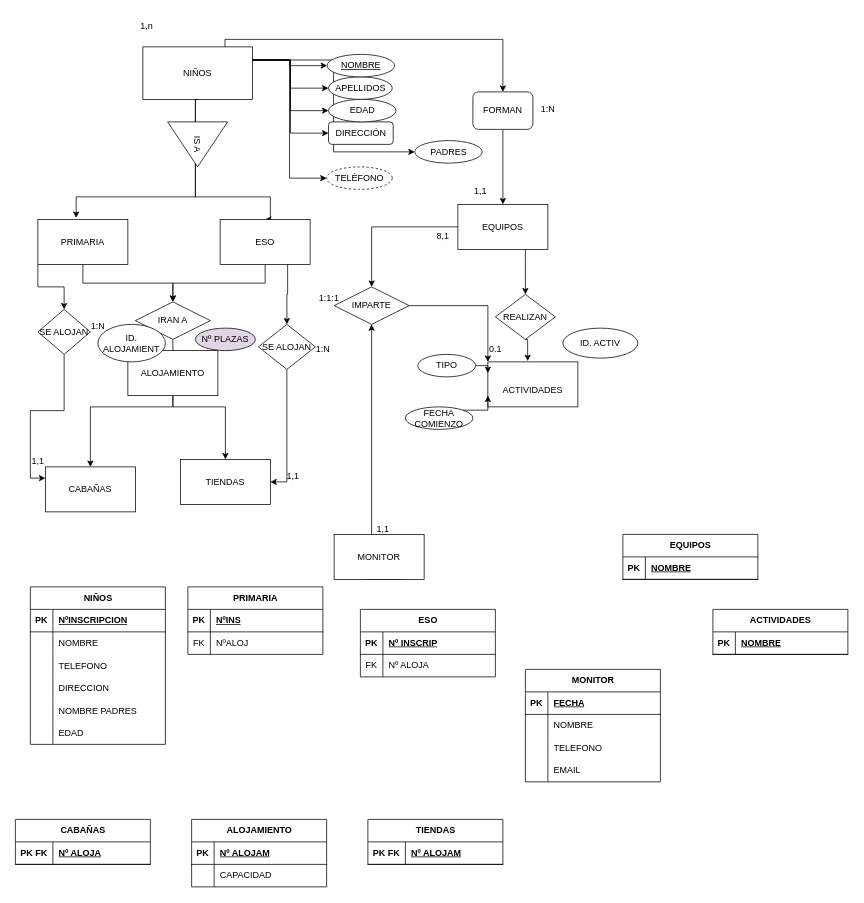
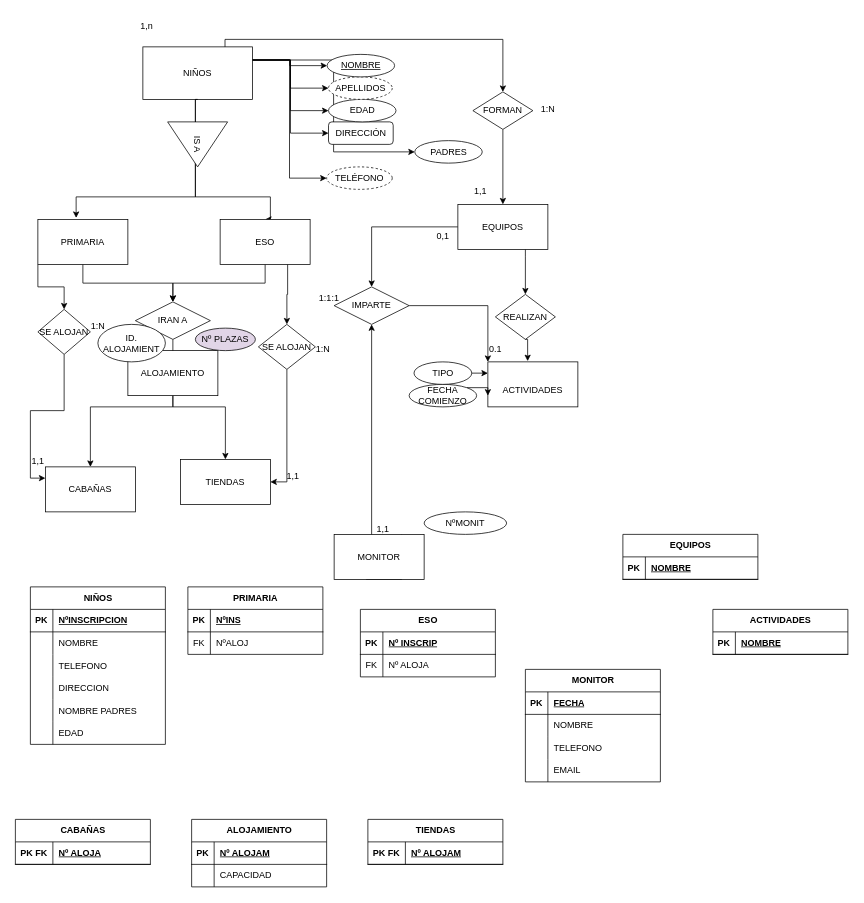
node "APELLIDOS": style solid -> dashed
node "FORMAN": shape rounded rectangle -> diamond
node "8,1": label "8,1" -> "0,1"
node "ID. ACTIV": removed
node "TIPO": moved (447, 366) -> (443, 373)
node "FECHA COMIENZO": moved (439, 418) -> (443, 396)
node "NºMONIT": added
